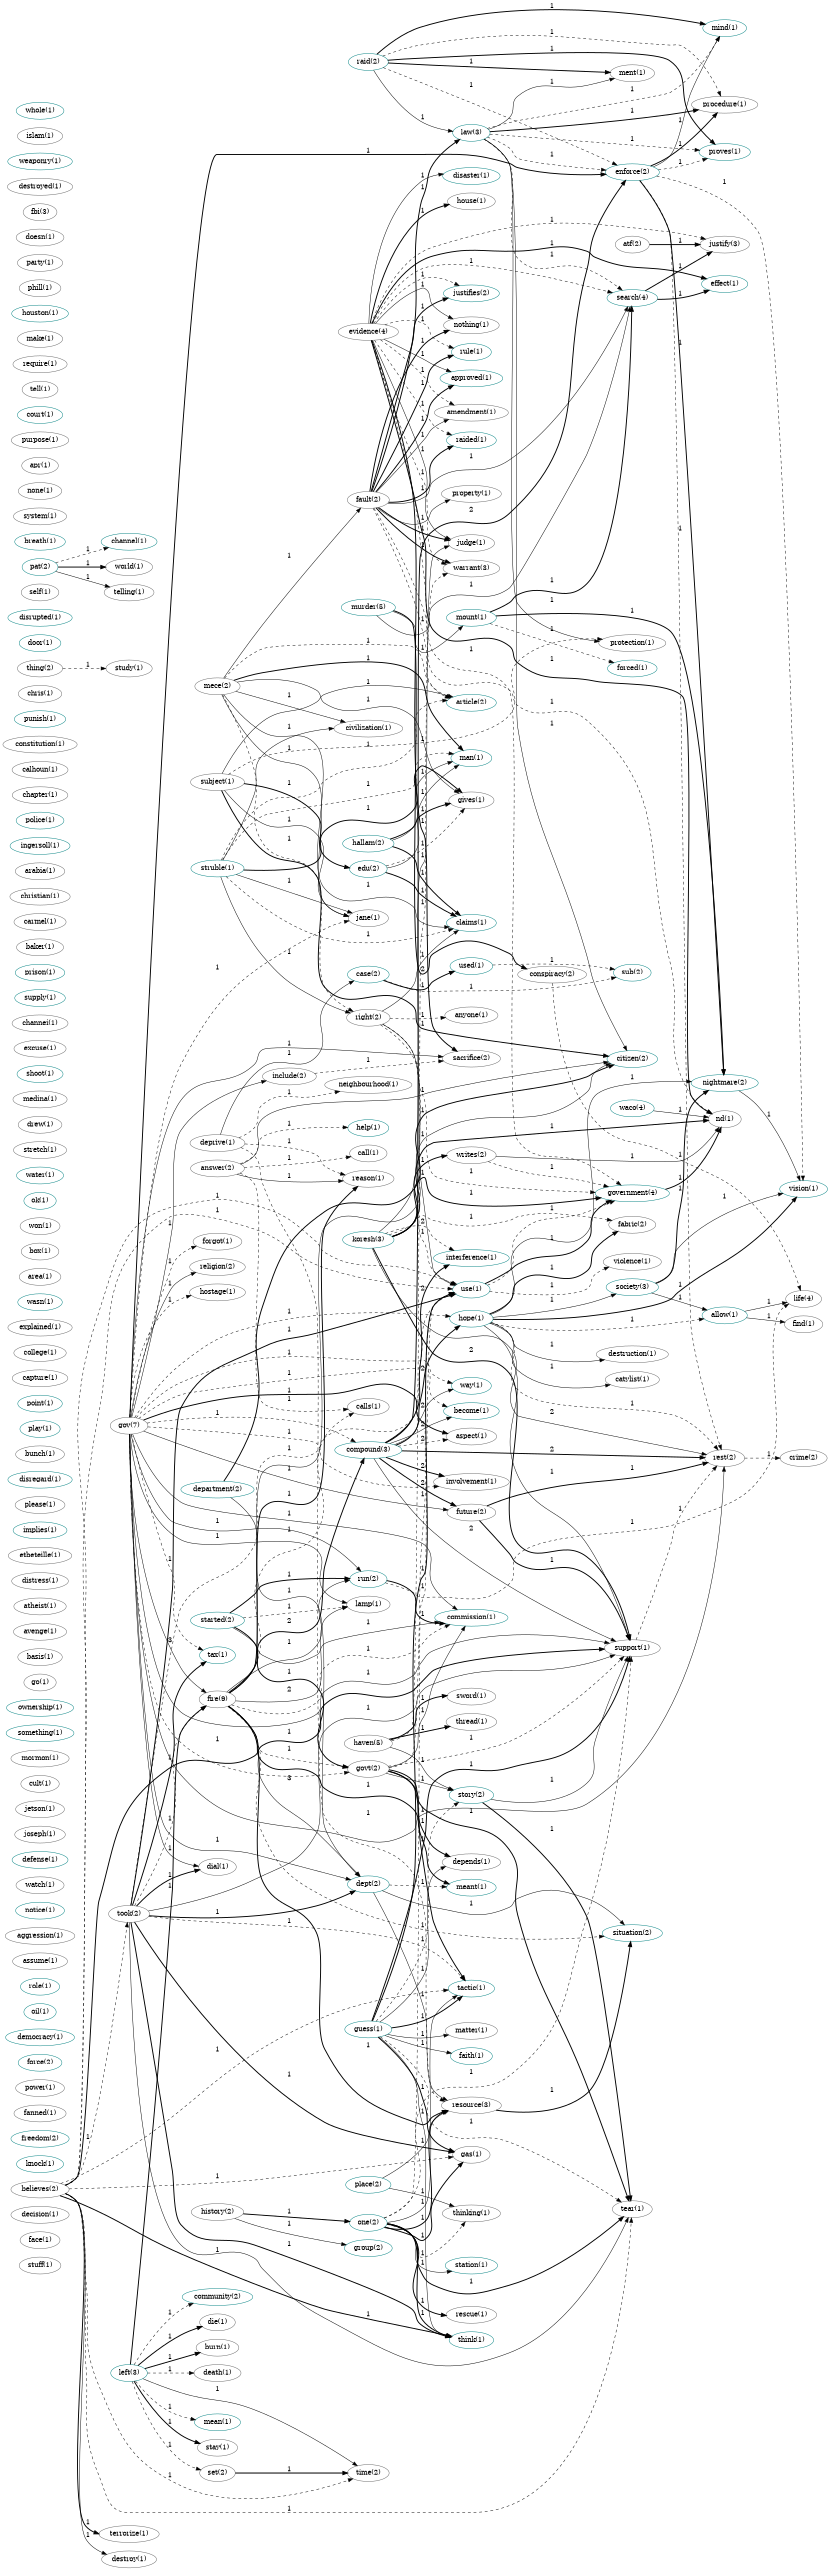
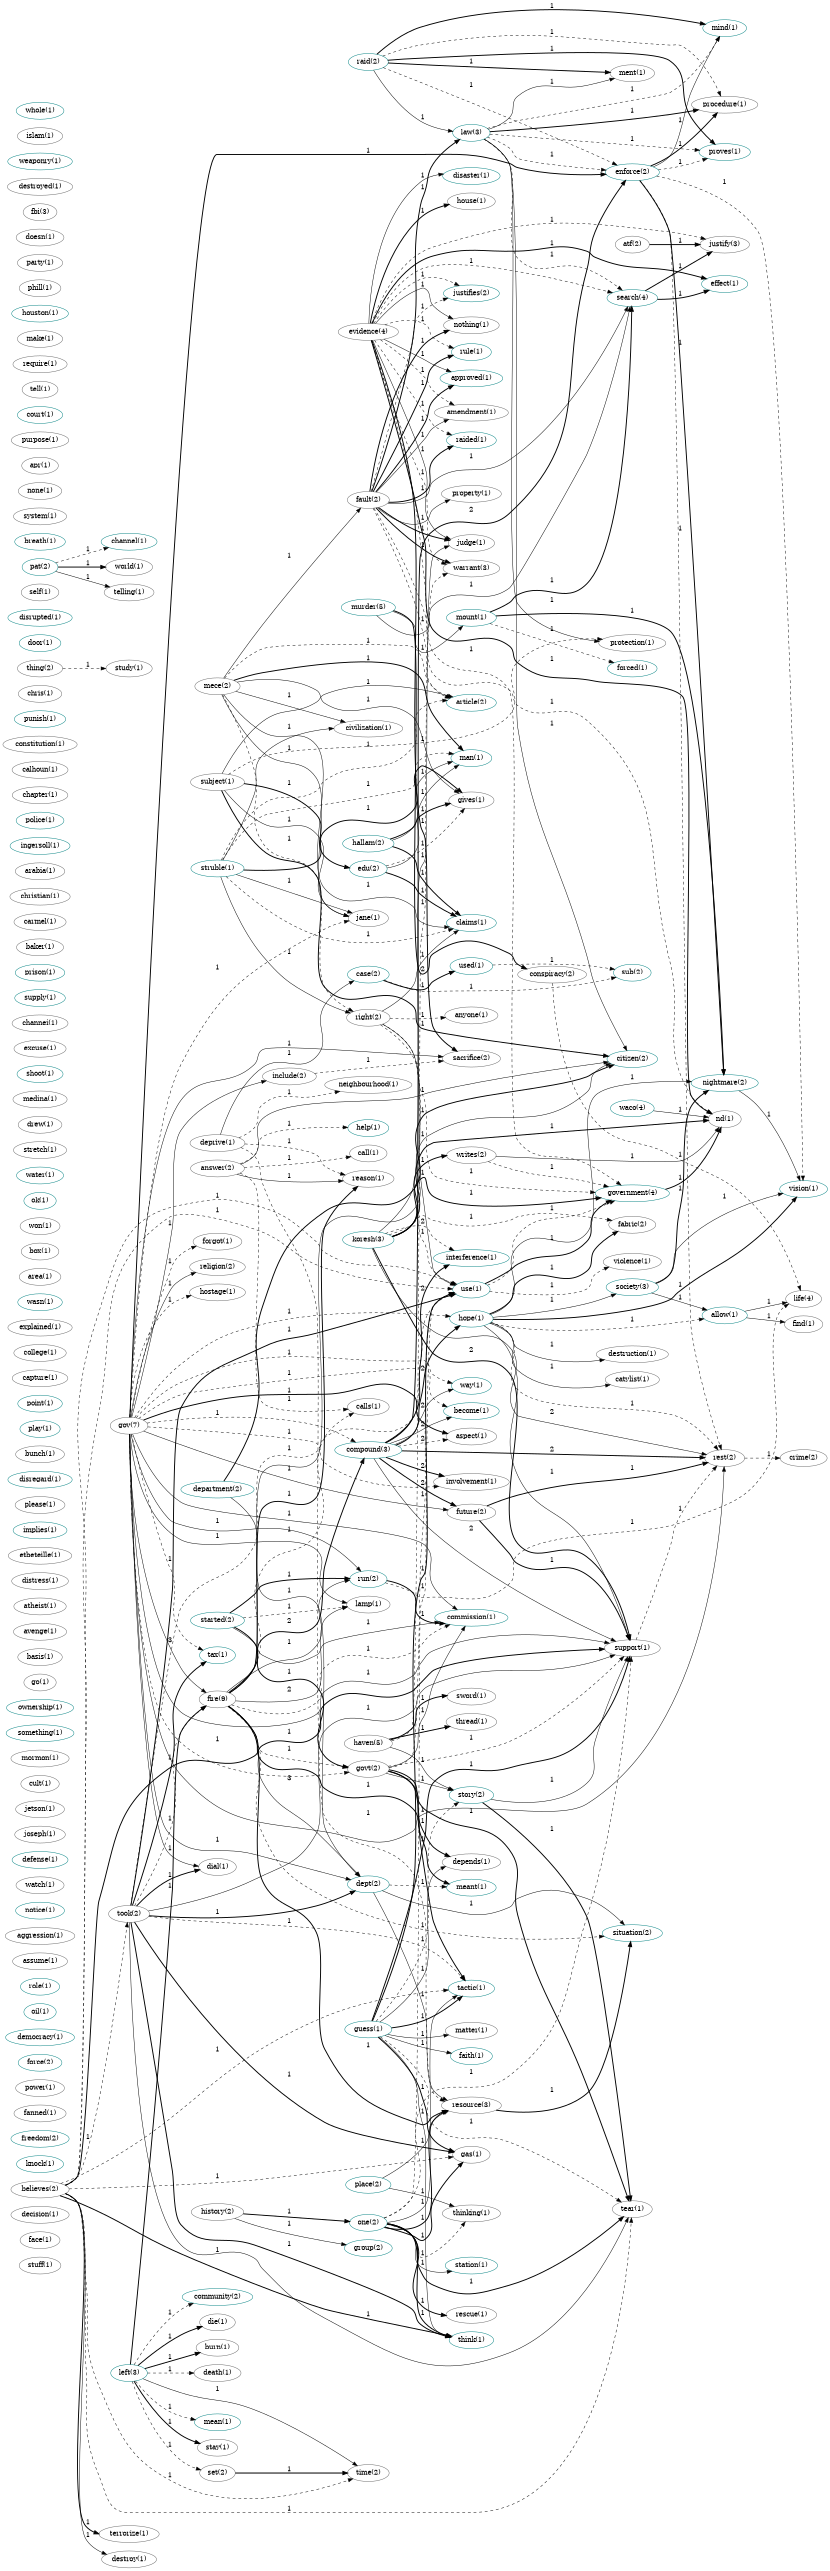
edge "fault(2)" -> "justifies(2)": style bold -> dashed
